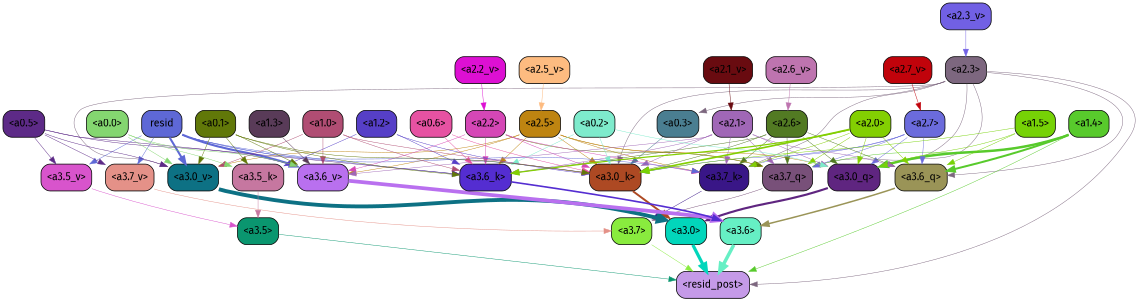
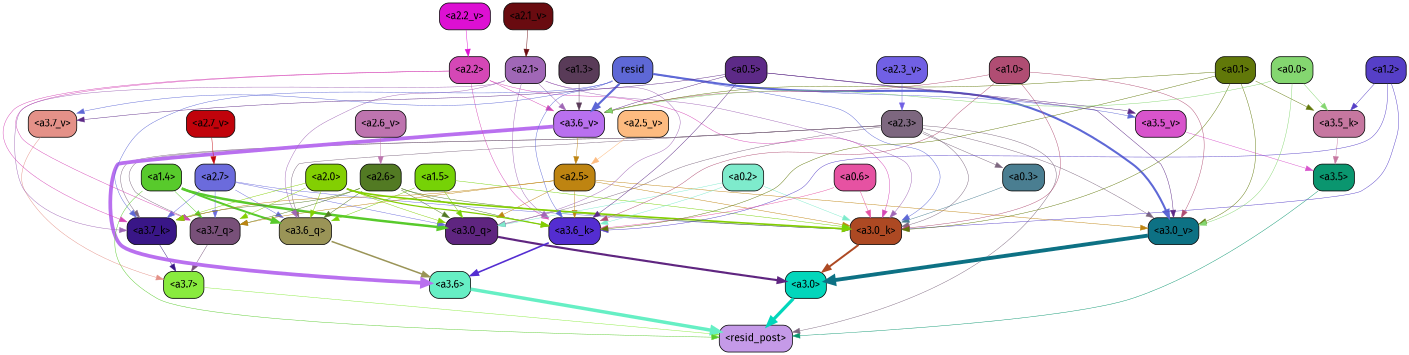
edge "<a2.1>" -> "<a3.7_q>": removed
edge "<a2.2>" -> "<a3.7_q>": color #617809 -> #d547b6
edge "<a2.5>" -> "<a3.6_v>": reversed
